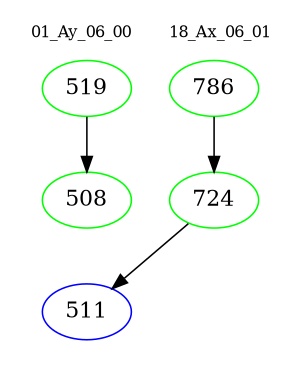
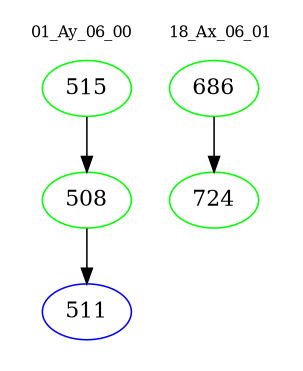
node "519": label "519" -> "515"
node "786": label "786" -> "686"
edge "724" -> "511": now "508" -> "511"
